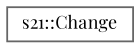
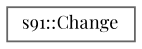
node "s21::Change": label "s21::Change" -> "s91::Change"
